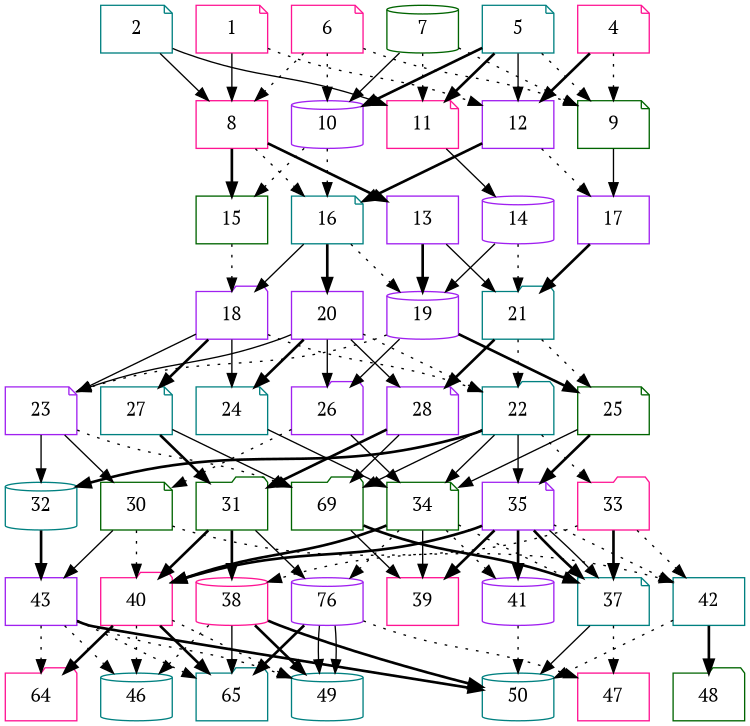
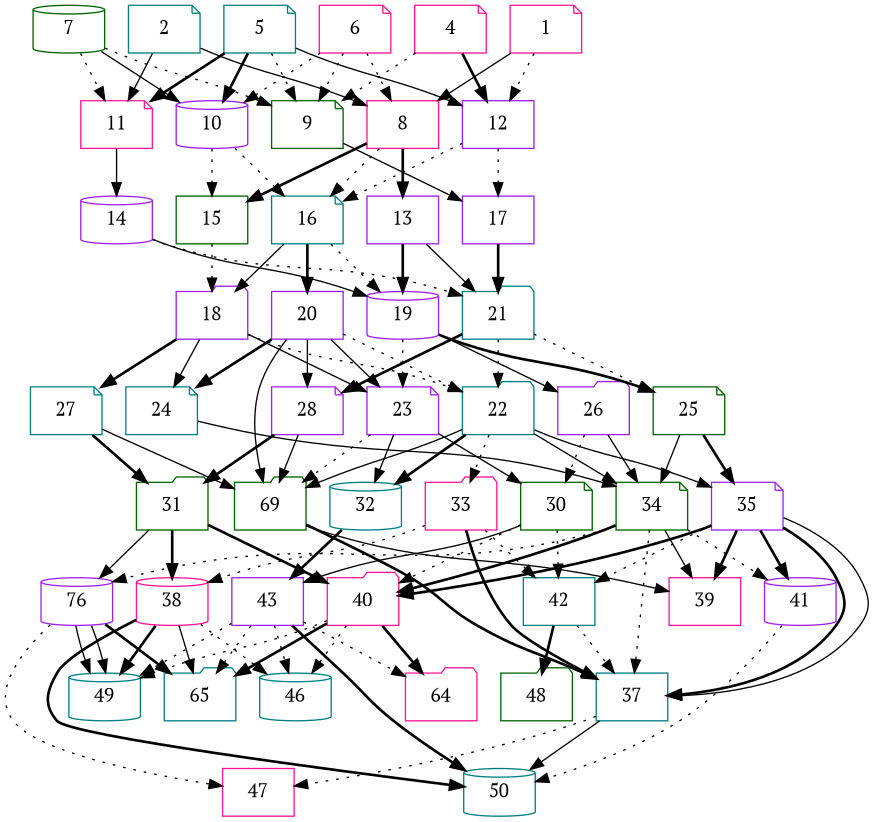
edge "12" -> "16": style bold -> dotted
edge "20" -> "26": now "20" -> "69"
node "37": shape note -> box
edge "42" -> "50": now "42" -> "37"
